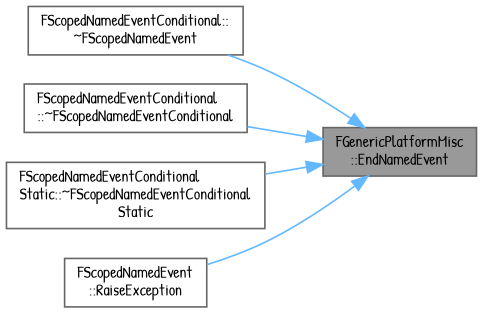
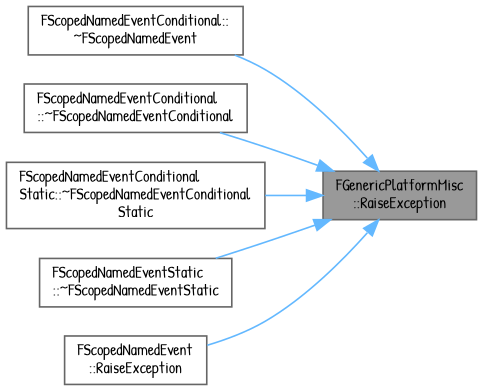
node "FGenericPlatformMisc ::EndNamedEvent": label "FGenericPlatformMisc ::EndNamedEvent" -> "FGenericPlatformMisc ::RaiseException"
node "FScopedNamedEventStatic ::~FScopedNamedEventStatic": added
